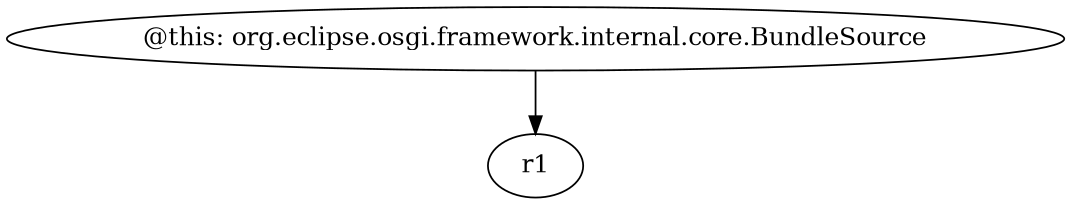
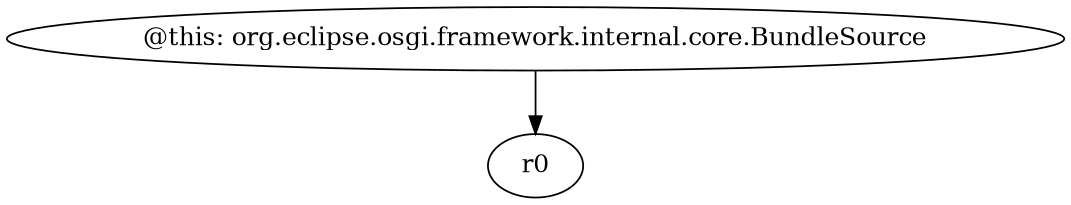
node "r1": label "r1" -> "r0"
